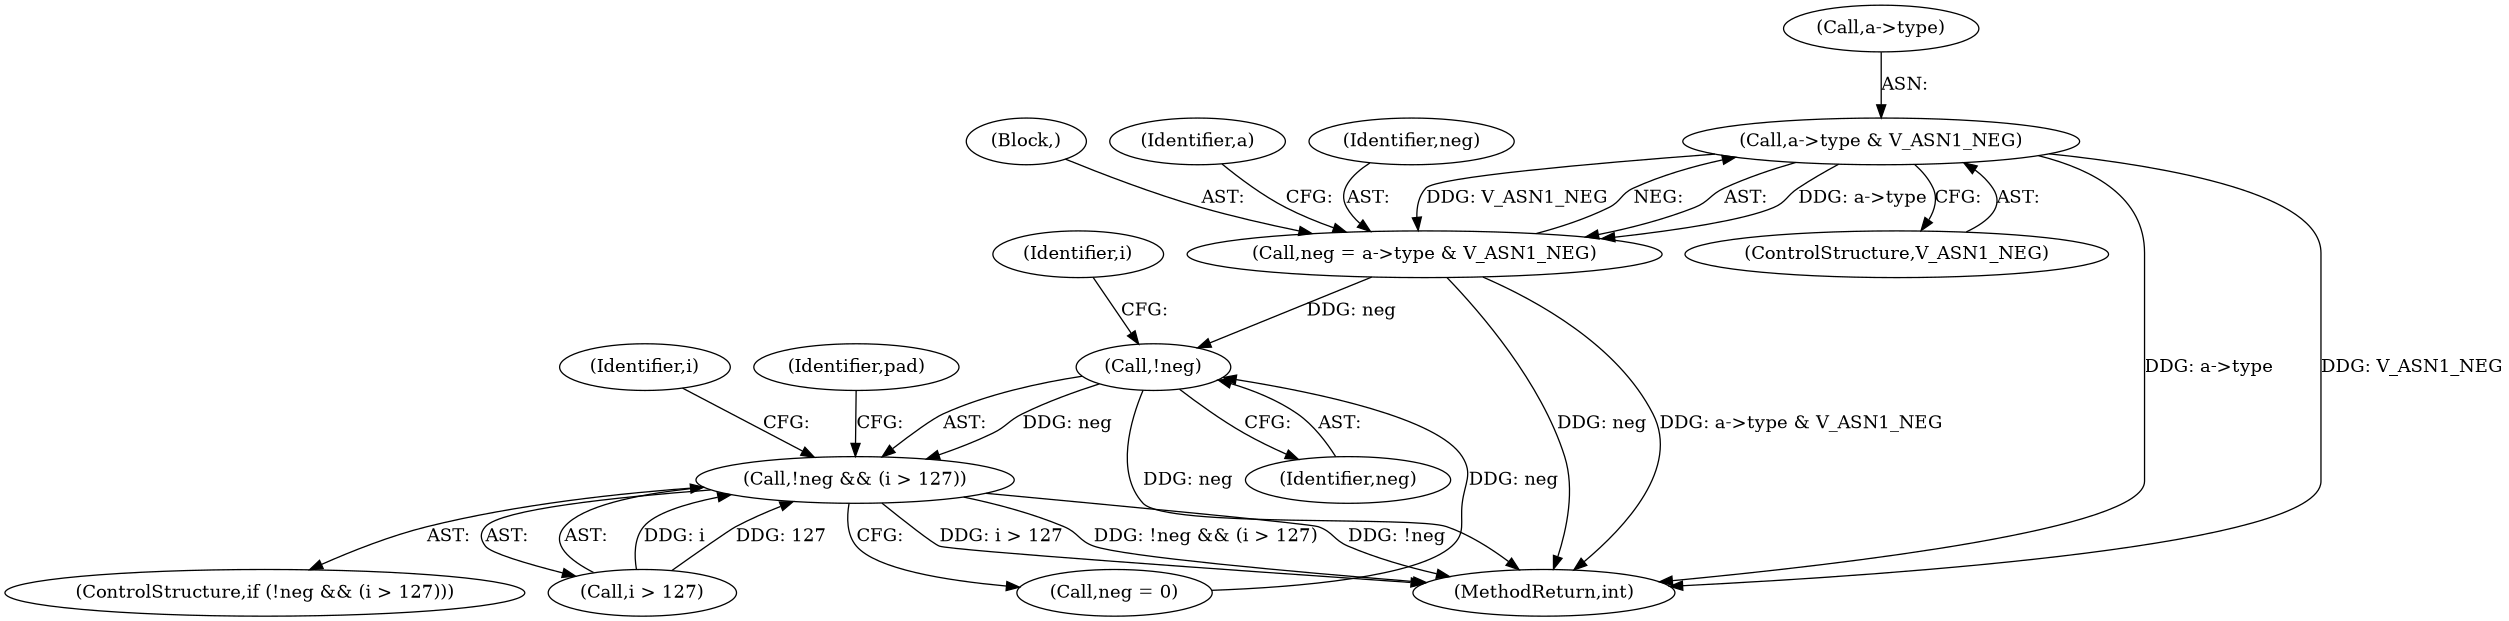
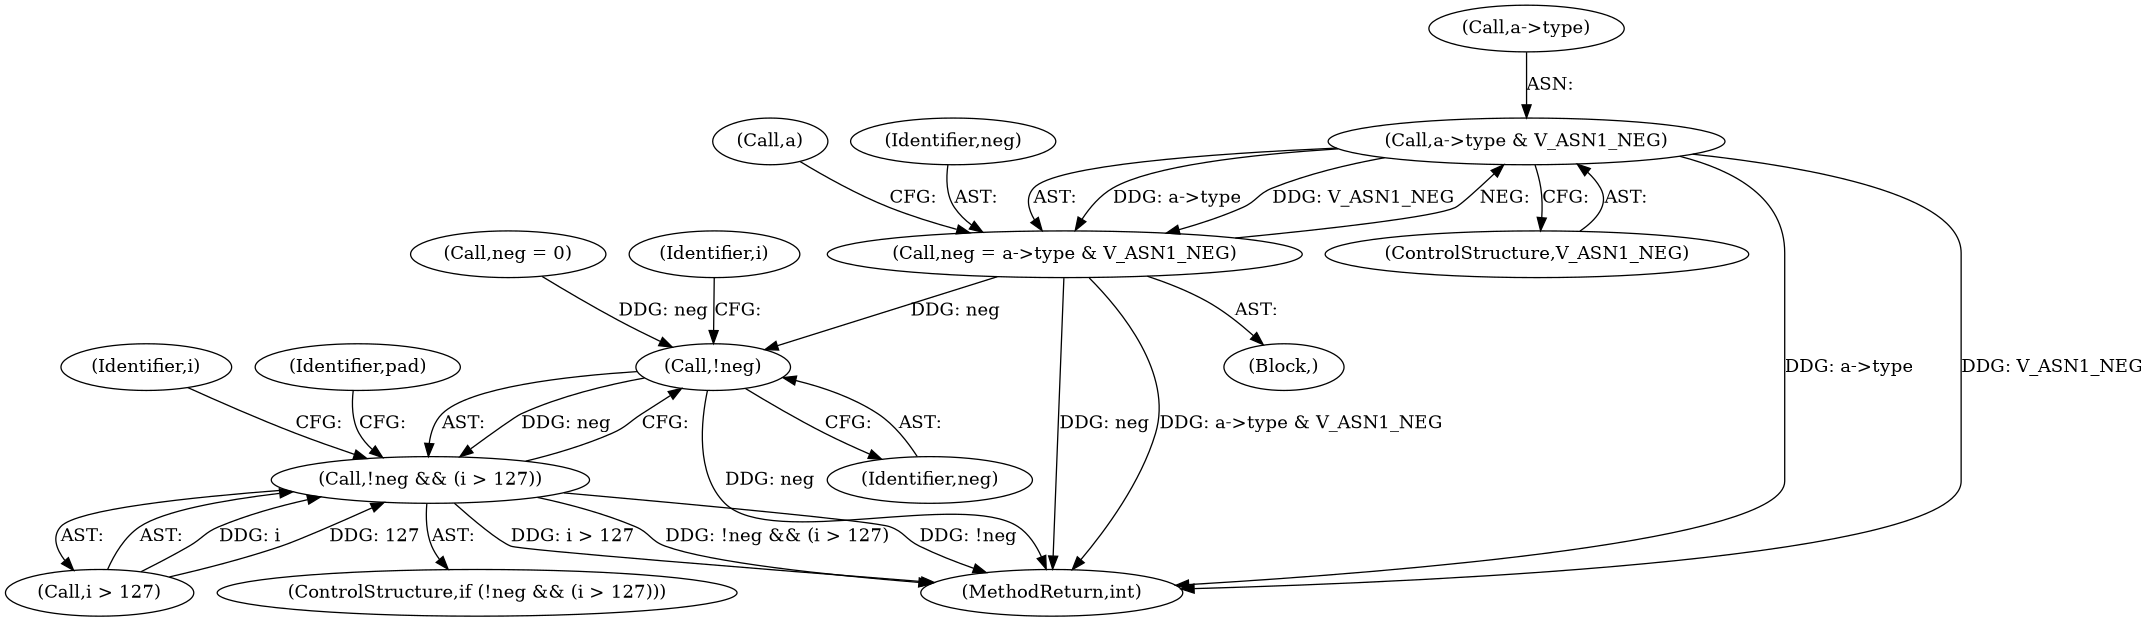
node "(Identifier,a)": label "(Identifier,a)" -> "(Call,a)"
edge "(Block,)" -> "(Call,neg = a->type & V_ASN1_NEG)": reversed
edge "(Call,!neg && (i > 127))" -> "(Call,neg = 0)": now "(Call,!neg && (i > 127))" -> "(Call,!neg)"
